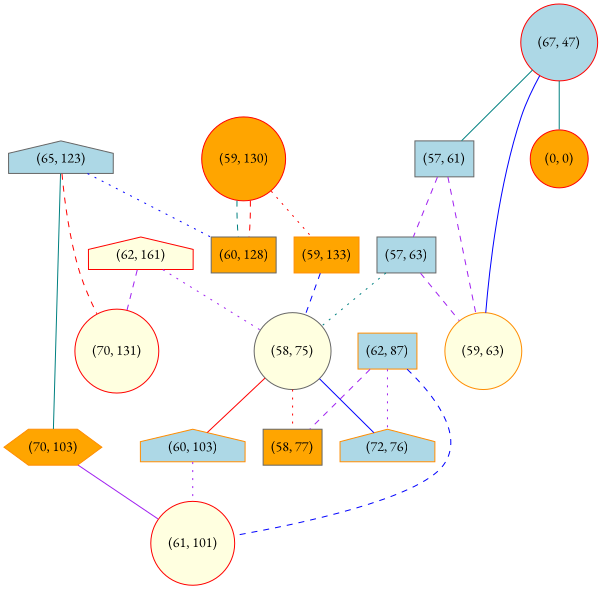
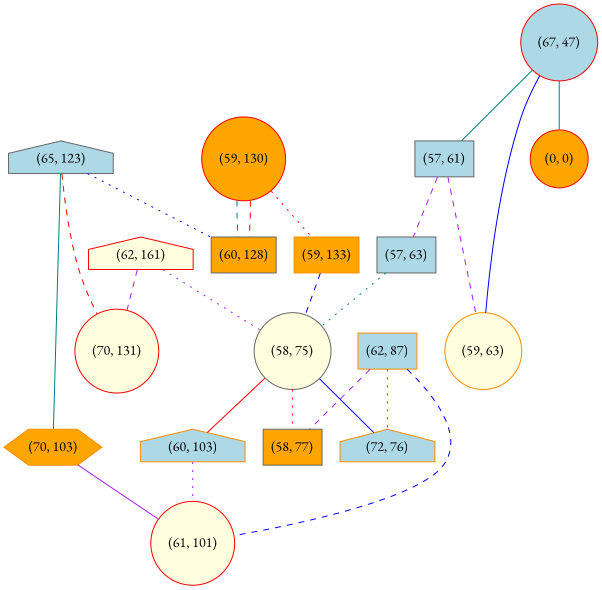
edge "(57, 63)" -- "(59, 63)": removed
